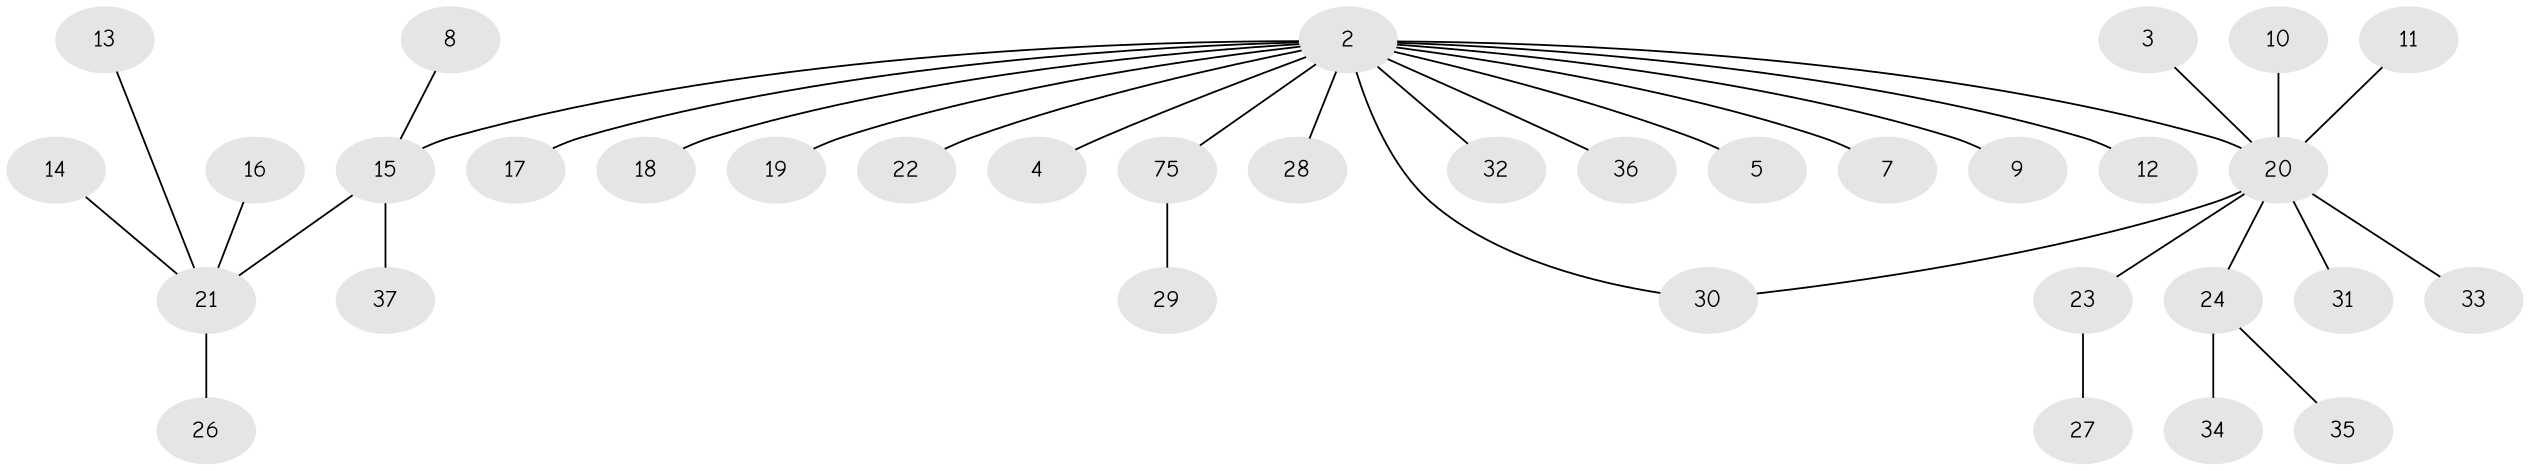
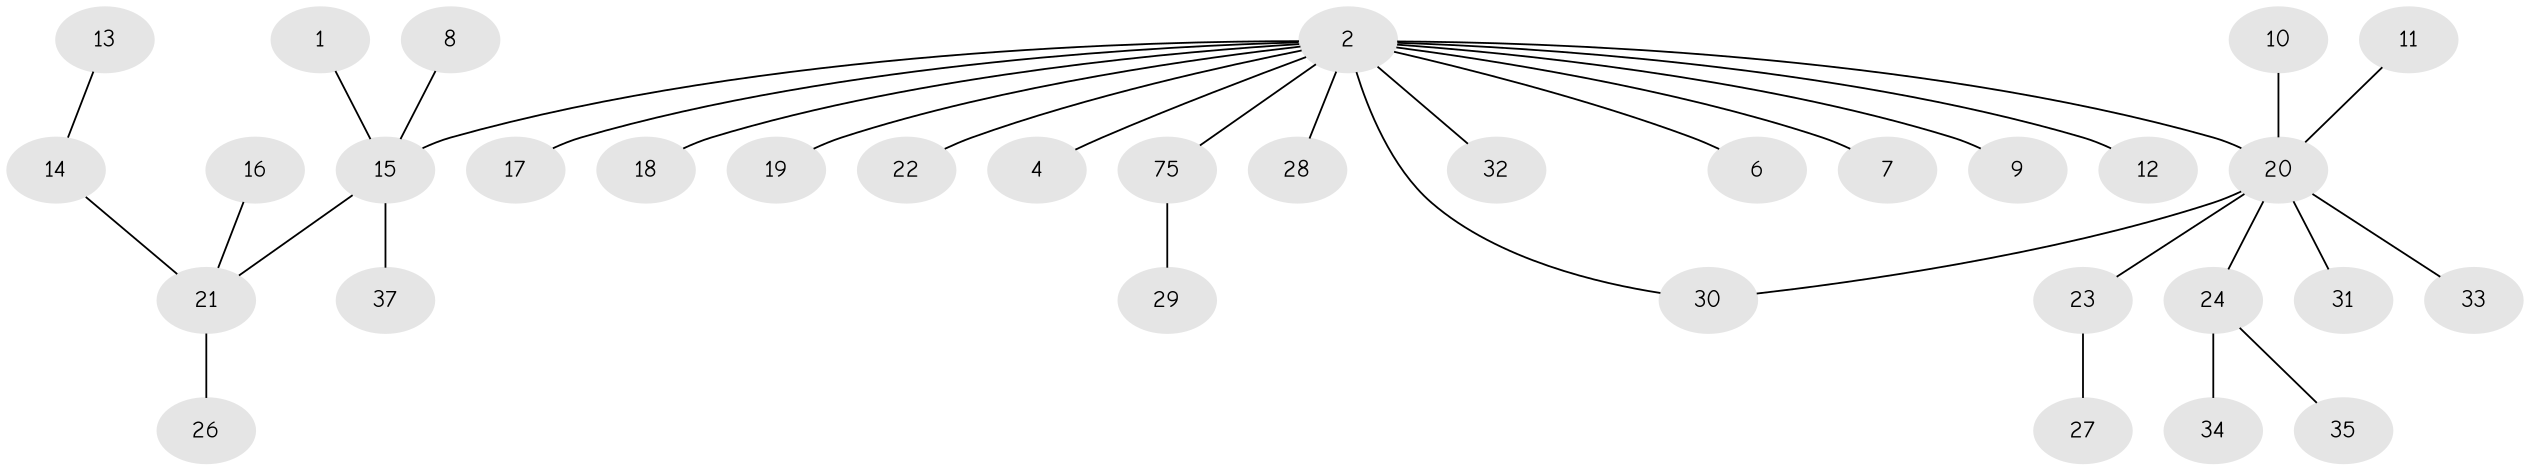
node "1": added
node "3": removed
edge "13" -- "21": now "13" -- "14"
node "36": removed
node "5": label "5" -> "6"
